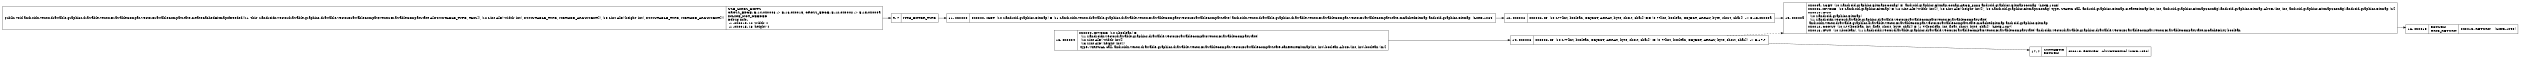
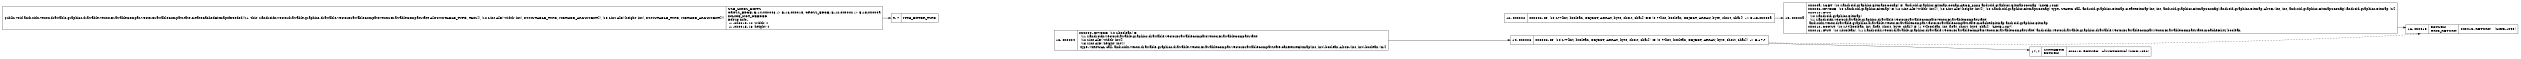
node "11: 0x0000": removed
edge "14: 0x0008" -> "15: 0x000a": now "14: 0x0008" -> "16: 0x0015"
